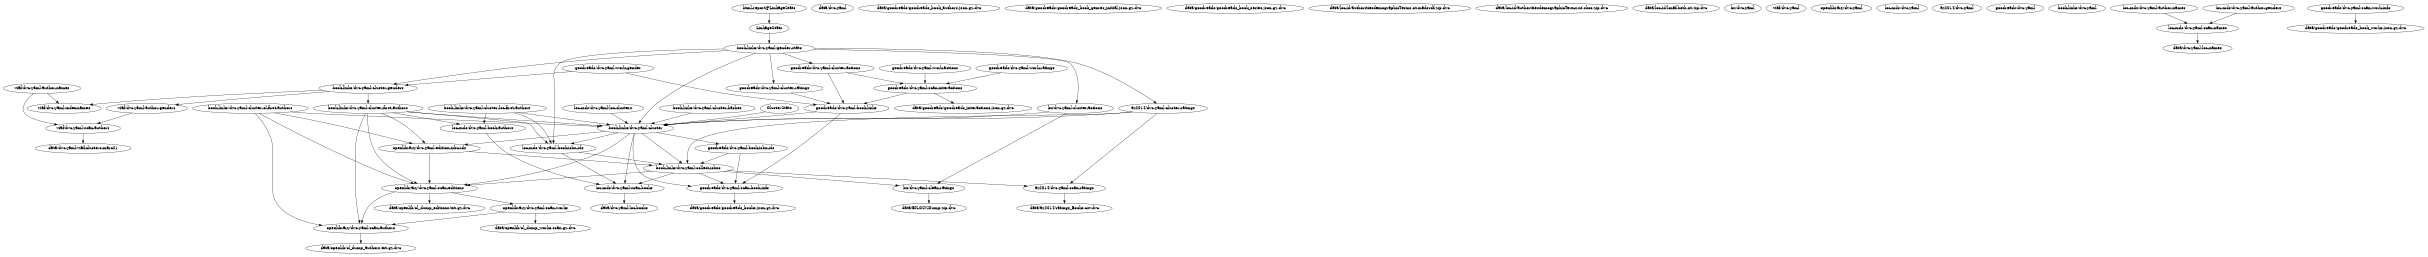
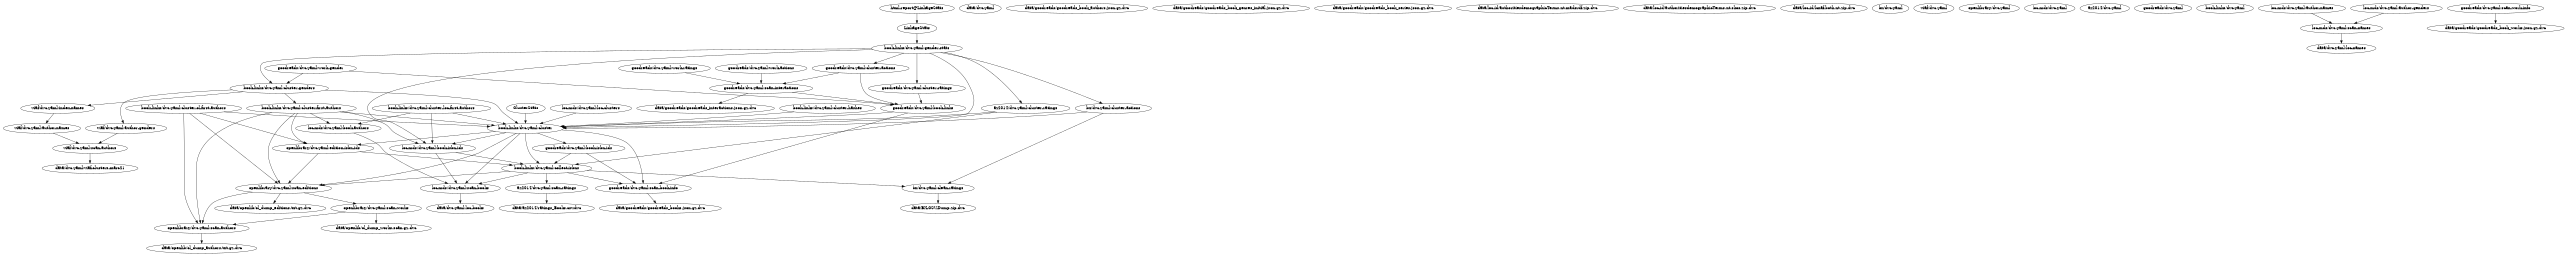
edge "book-links/dvc.yaml:cluster-genders" -> "book-links/dvc.yaml:cluster": added
edge "viaf/dvc.yaml:author-names" -> "viaf/dvc.yaml:index-names": reversed
edge "az2014/dvc.yaml:cluster-ratings" -> "az2014/dvc.yaml:scan-ratings": removed
